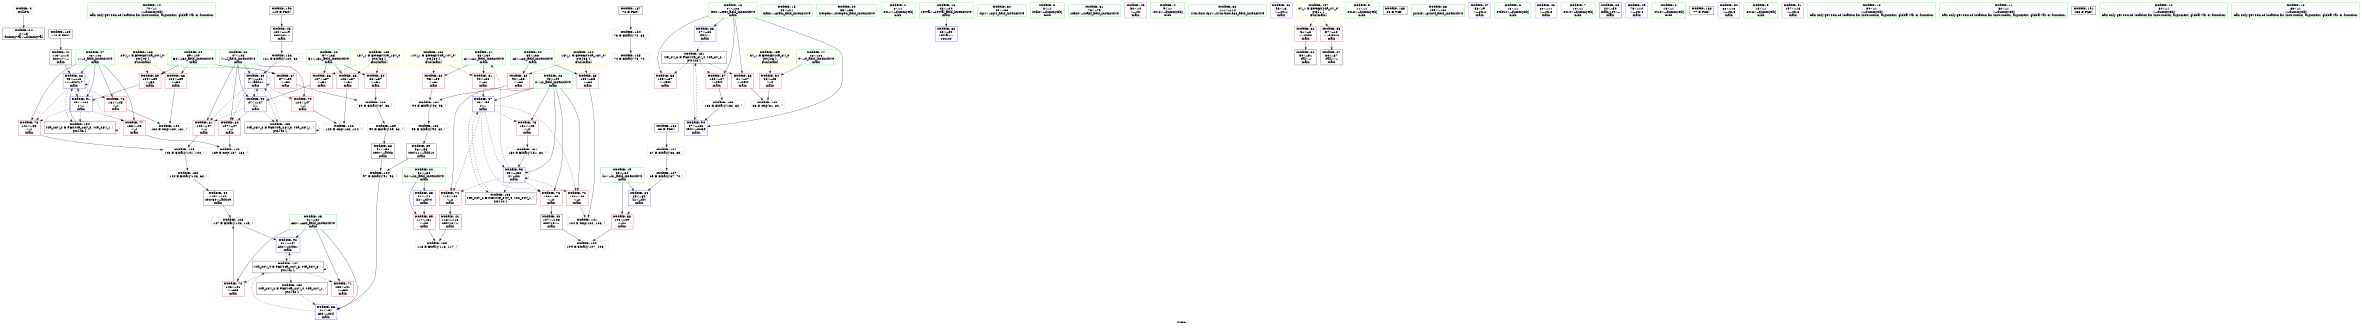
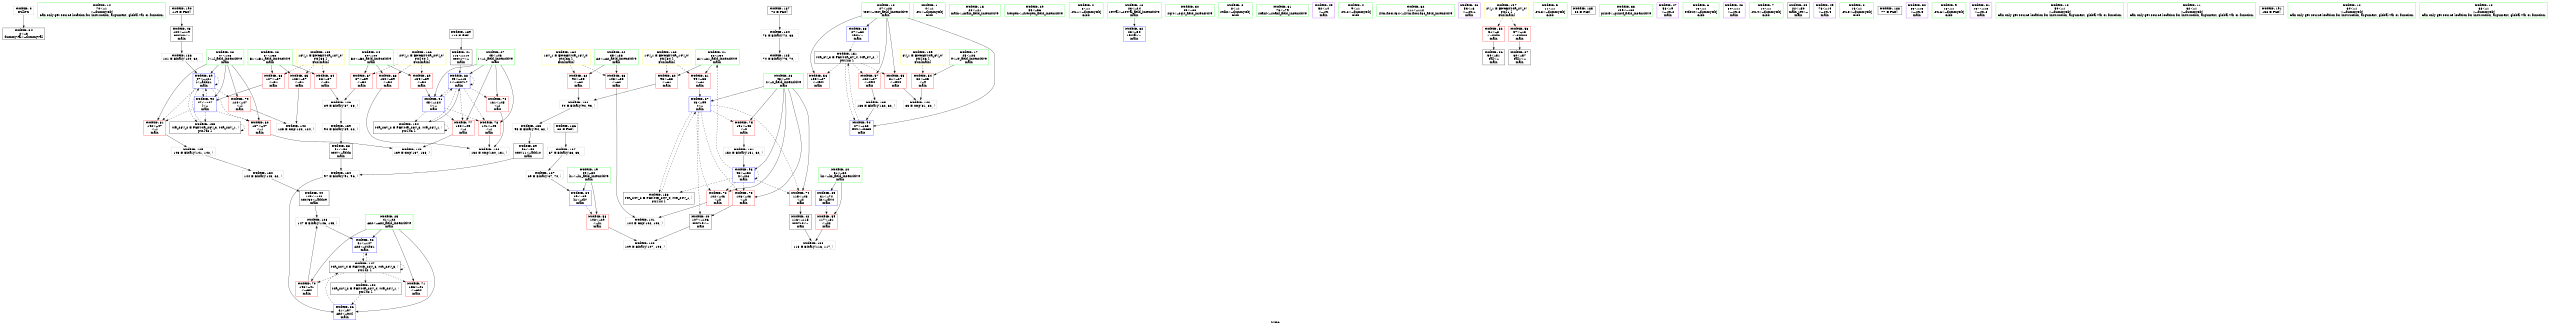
node "NodeID: 1": added
node "NodeID: 82": text "source" -> "main"
edge "NodeID: 87" -> "NodeID: 93": now "NodeID: 87" -> "NodeID: 40"
edge "NodeID: 78" -> "NodeID: 129": now "NodeID: 78" -> "NodeID: 144"
